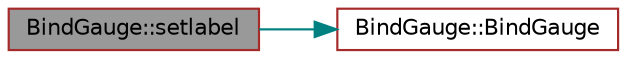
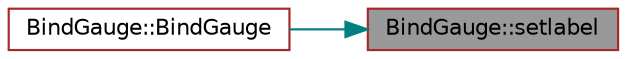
edge "BindGauge::setlabel" -> "BindGauge::BindGauge": reversed
